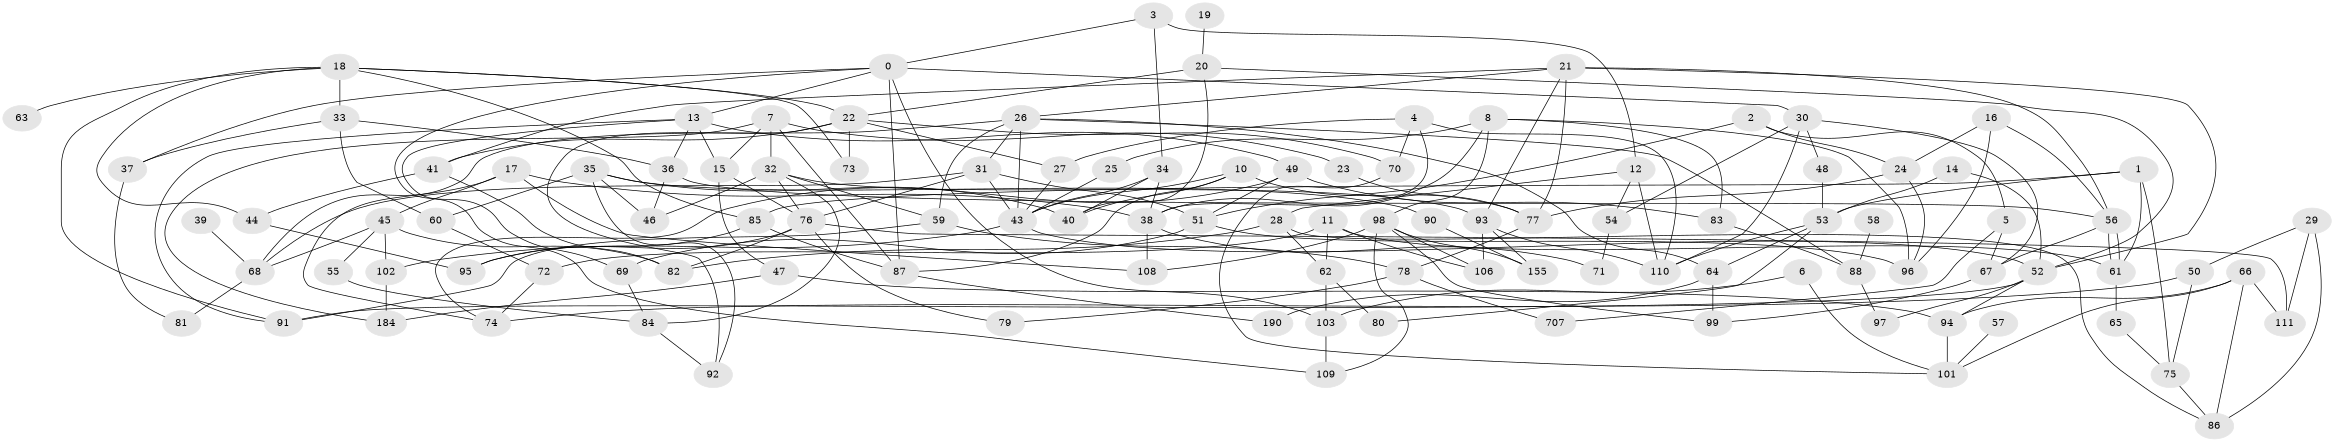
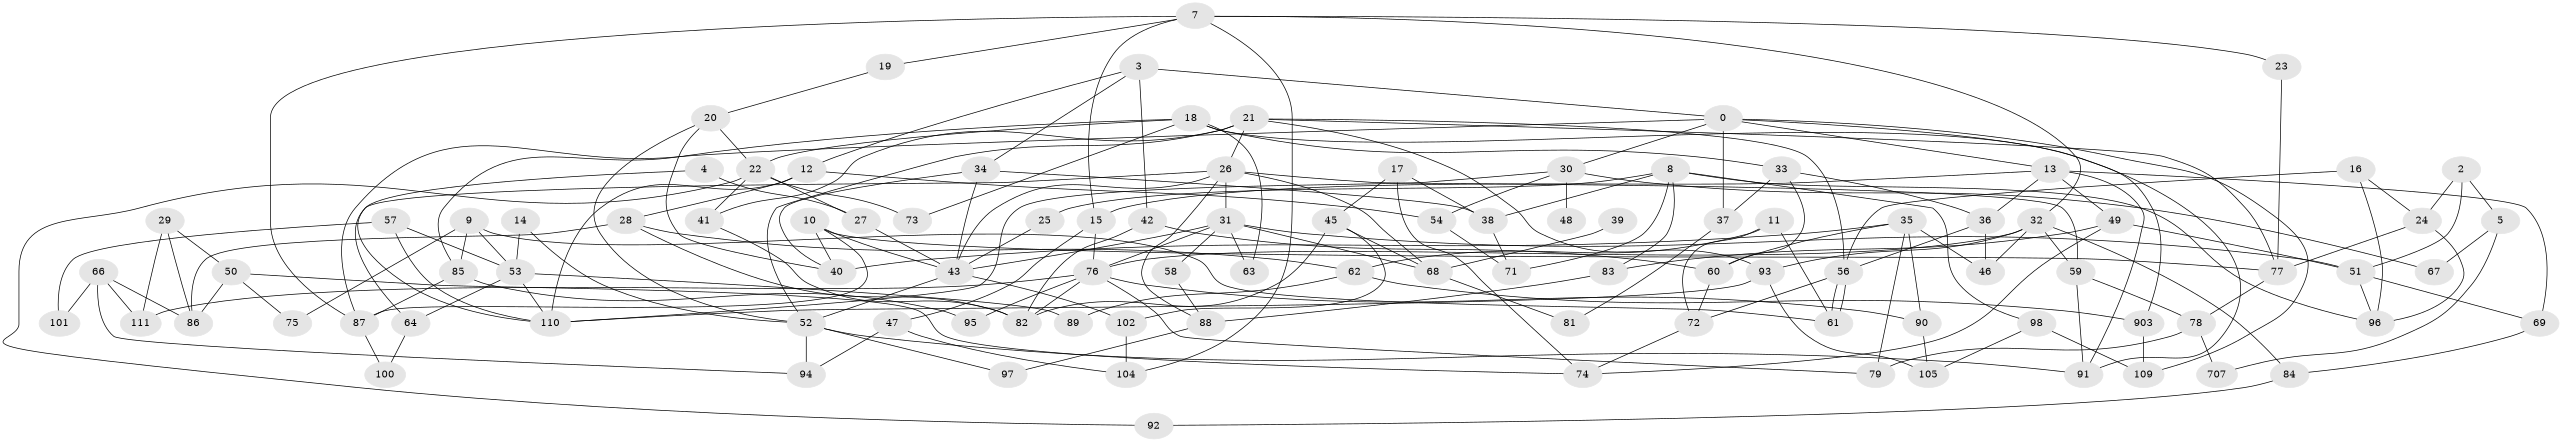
edge "7" -- "19": added
node "70": removed
node "1": label "1" -> "9"
edge "48" -- "53": now "57" -- "53"
edge "4" -- "38": removed
node "44": removed
node "42": added
edge "8" -- "71": added
edge "31" -- "58": added
edge "56" -- "67": now "56" -- "72"
edge "31" -- "63": added
edge "35" -- "92": now "35" -- "79"
node "55": removed
node "108": removed
node "106": removed
node "155": label "155" -> "105"
node "6": removed
edge "57" -- "110": added
edge "76" -- "90": added
node "184": label "184" -> "104"
node "190": label "190" -> "100"
node "103": label "103" -> "903"
node "80": label "80" -> "89"
node "99": removed
node "65": removed
edge "94" -- "101": removed
edge "75" -- "86": now "50" -- "86"
